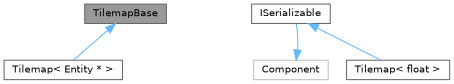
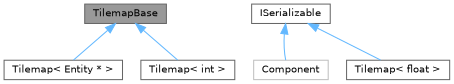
edge "ISerializable" -> "Component": reversed
node "Tilemap< int >": added
